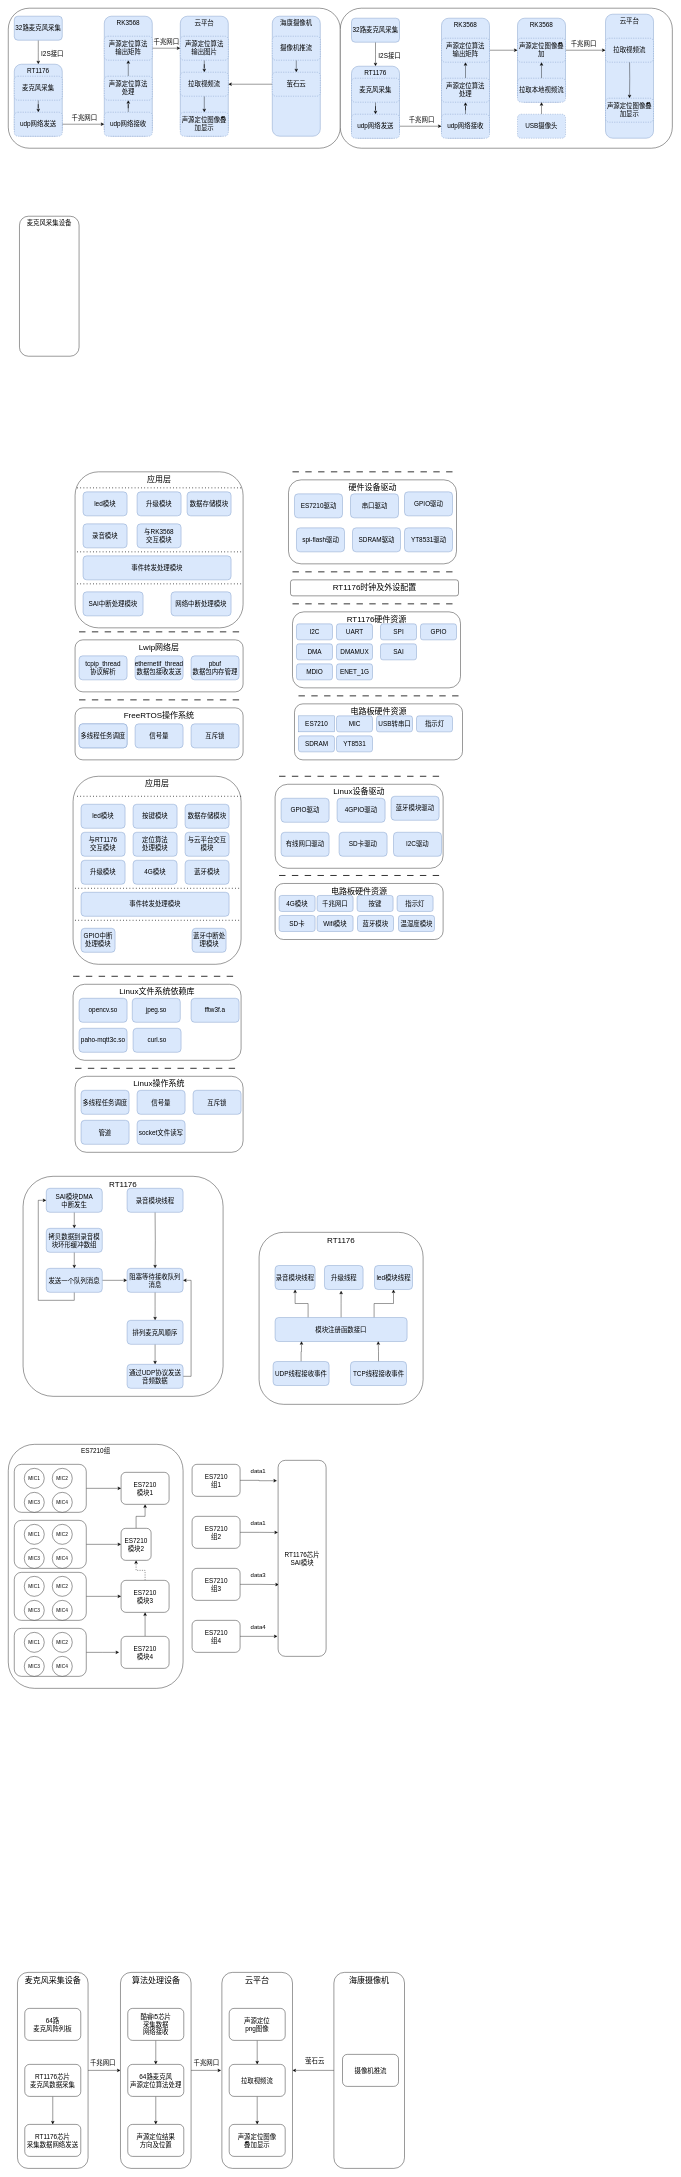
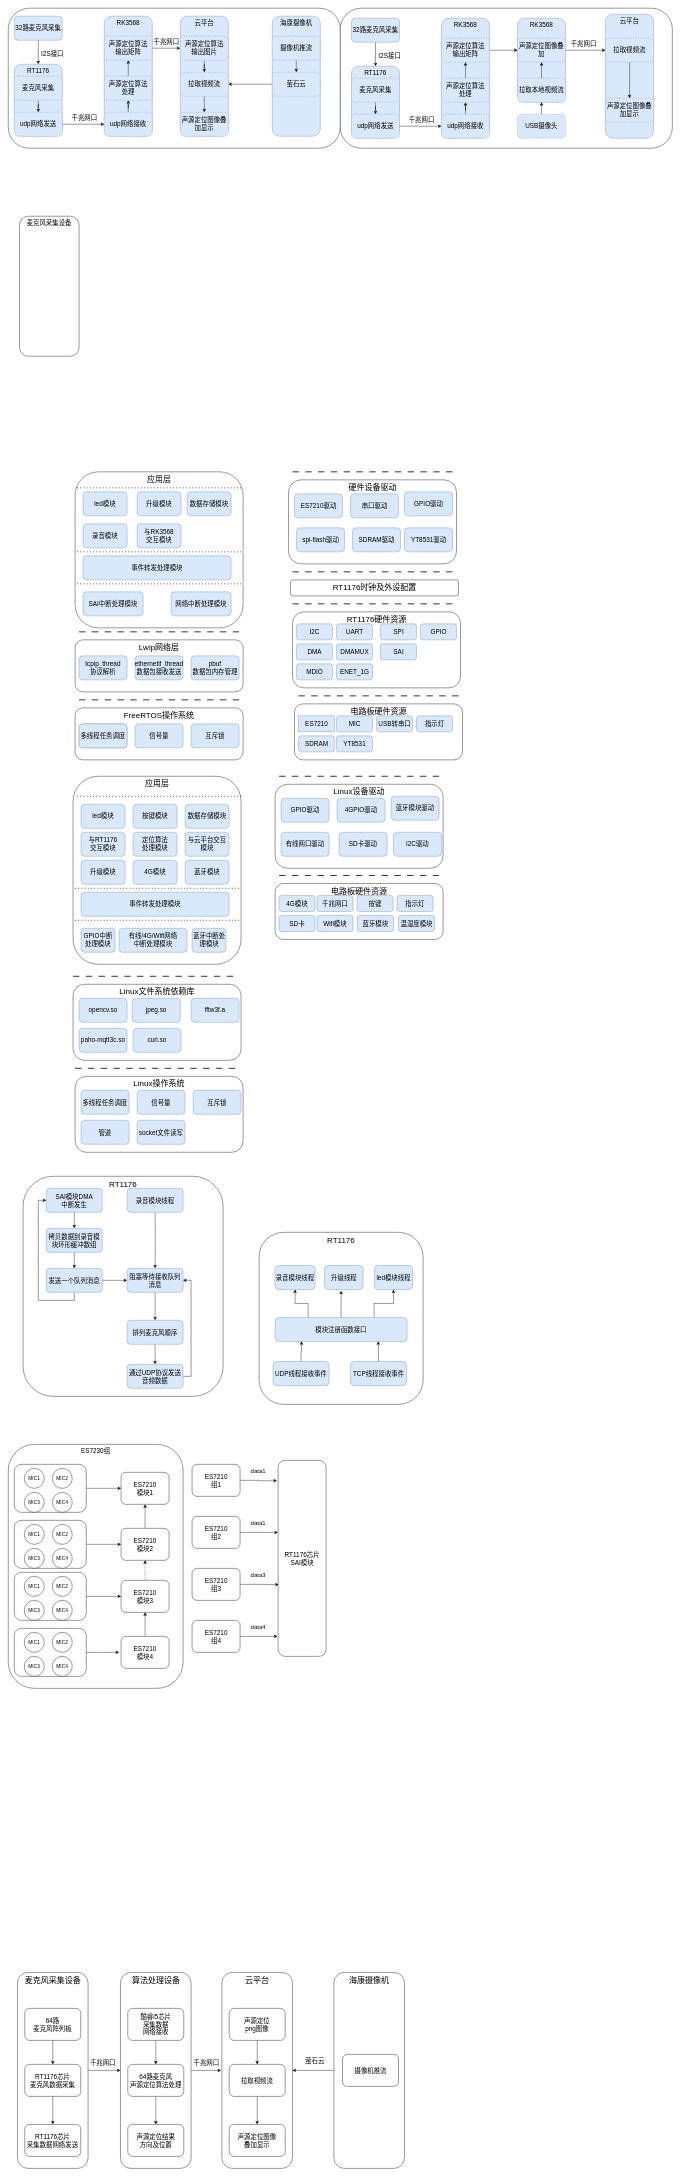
node "有线/4G/Wifi网络 中断处理模块": added
node "ES7210组": label "ES7210组" -> "ES7230组"
node "ES7210 模块2": size 30x32 -> 48x32
edge "64路 麦克风阵列板" -> "RT1176芯片 麦克风数据采集": added
